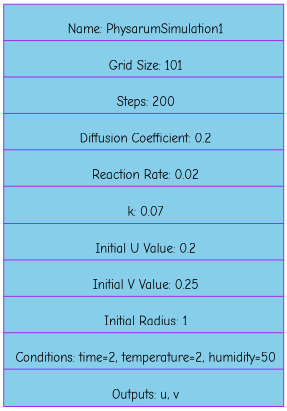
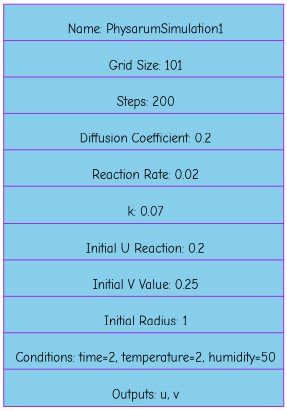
node "Name: PhysarumSimulation1": text "Initial U Value: 0.2" -> "Initial U Reaction: 0.2"
